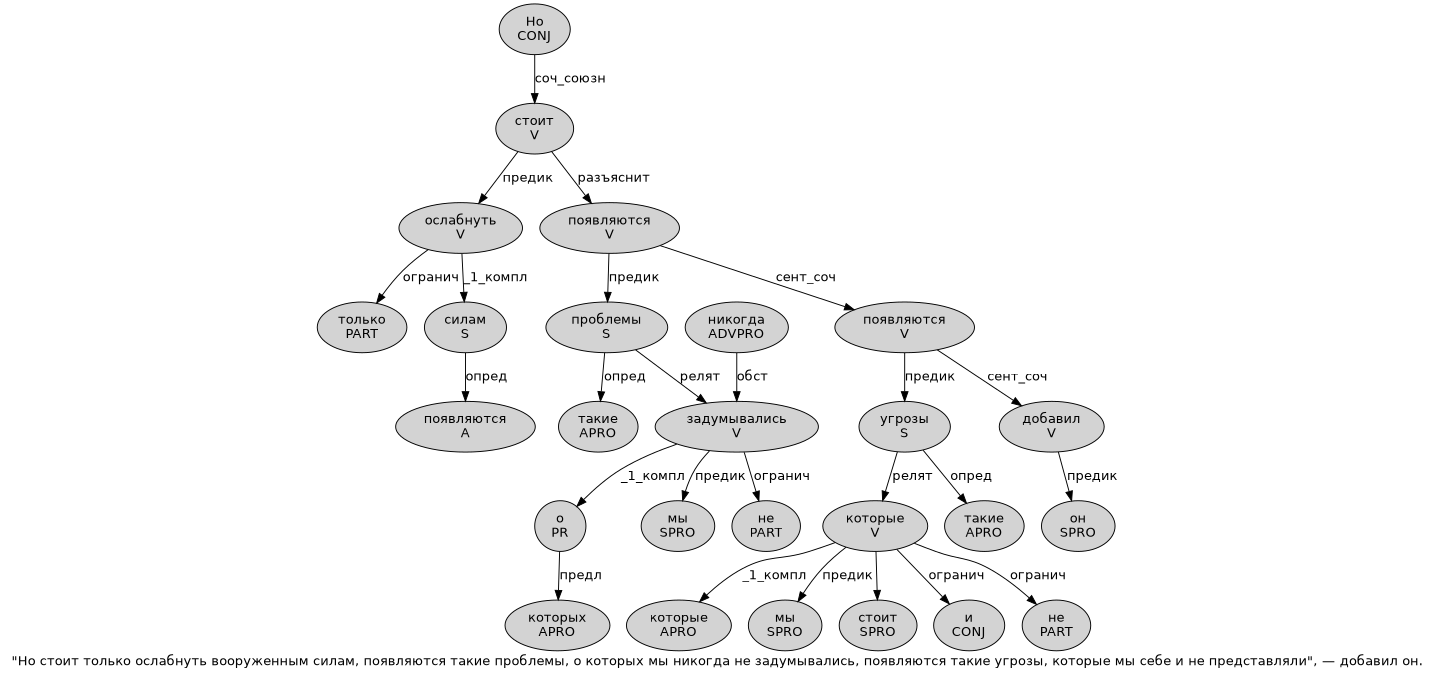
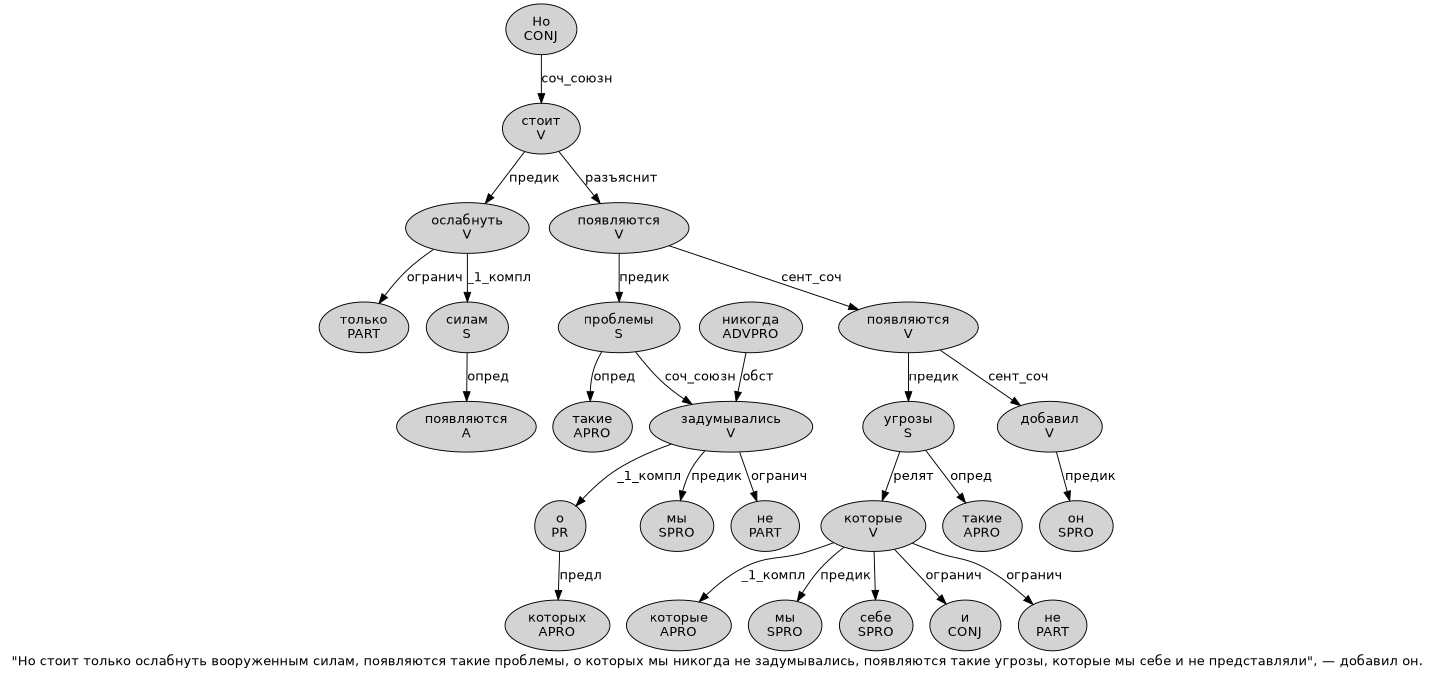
edge "проблемы S" -> "задумывались V": label "релят" -> "соч_союзн"
node "стоит SPRO": label "стоит SPRO" -> "себе SPRO"
